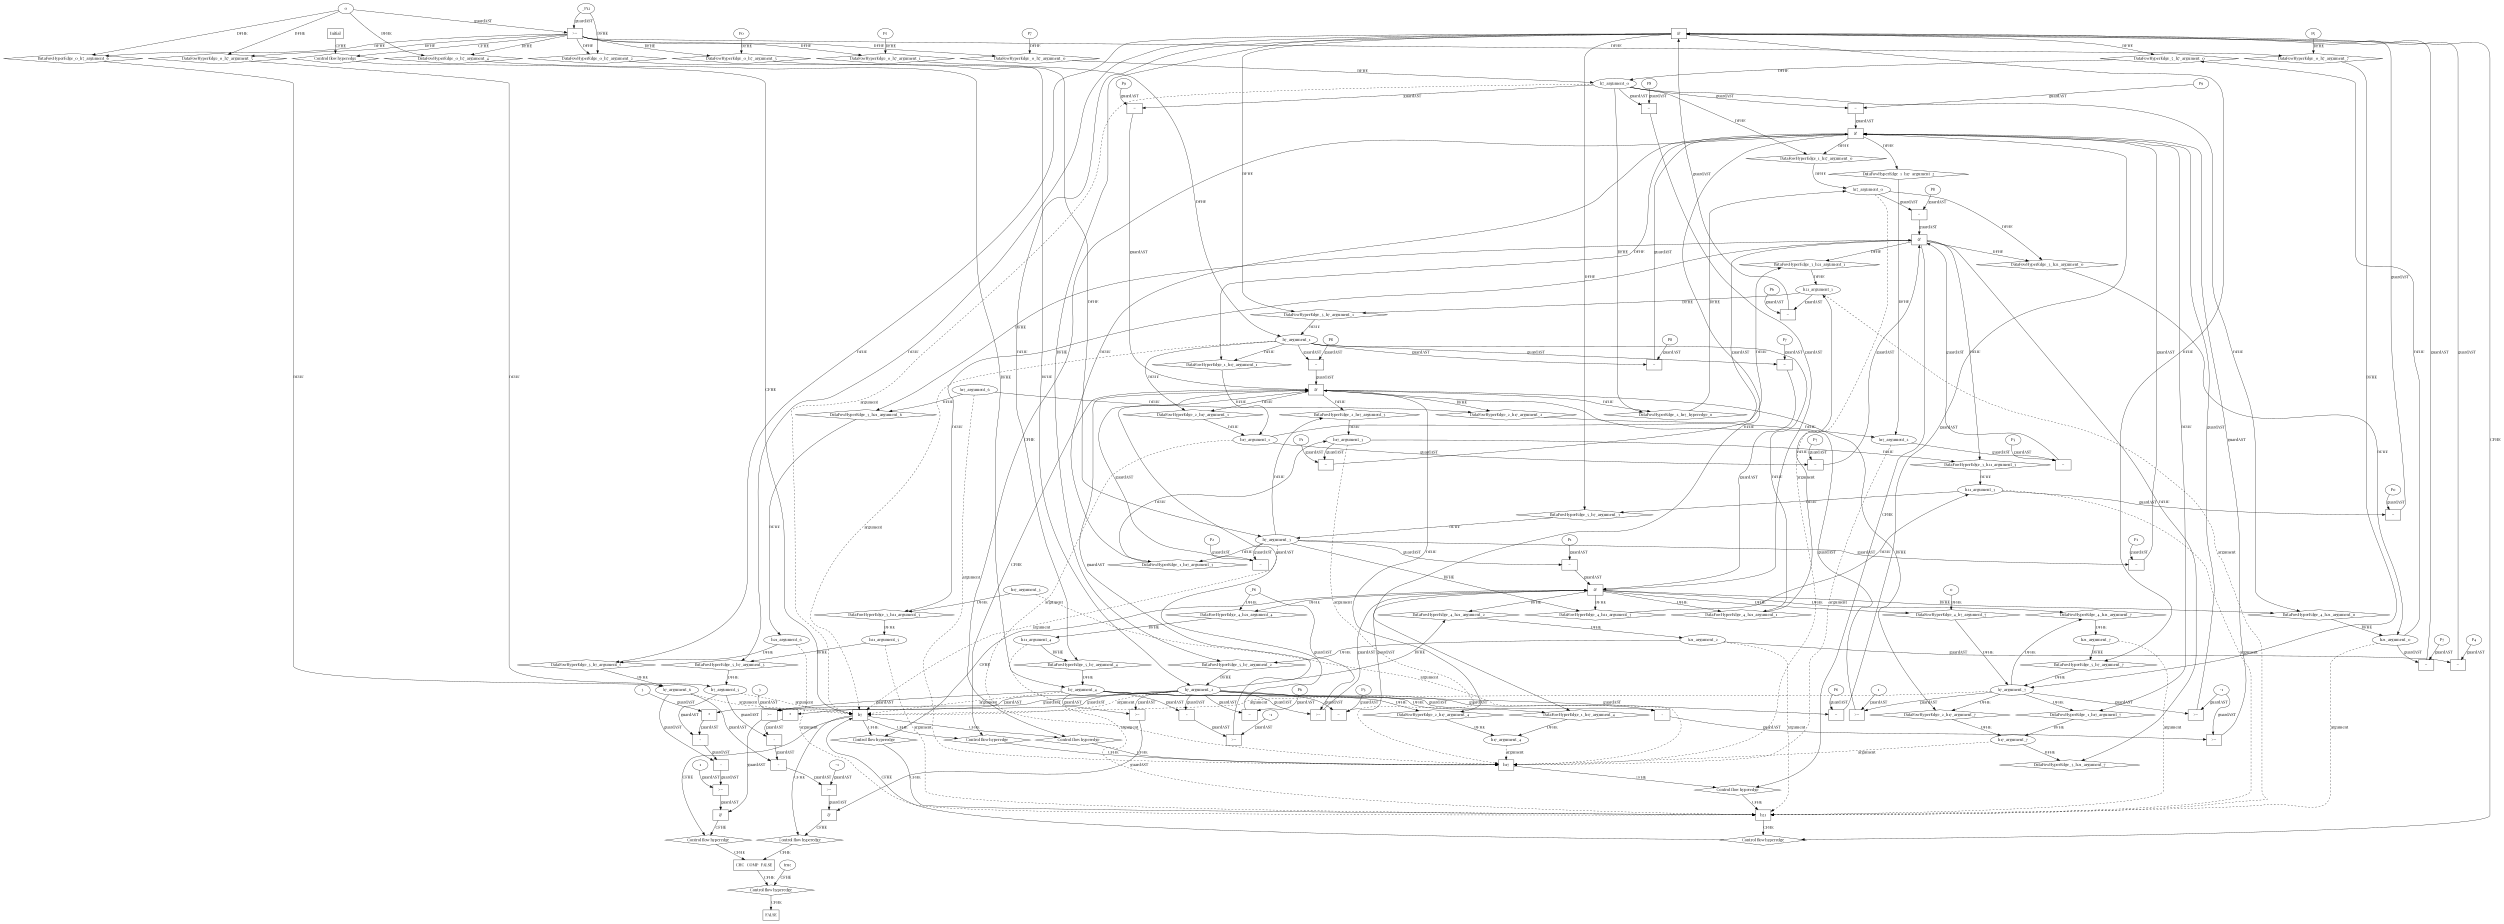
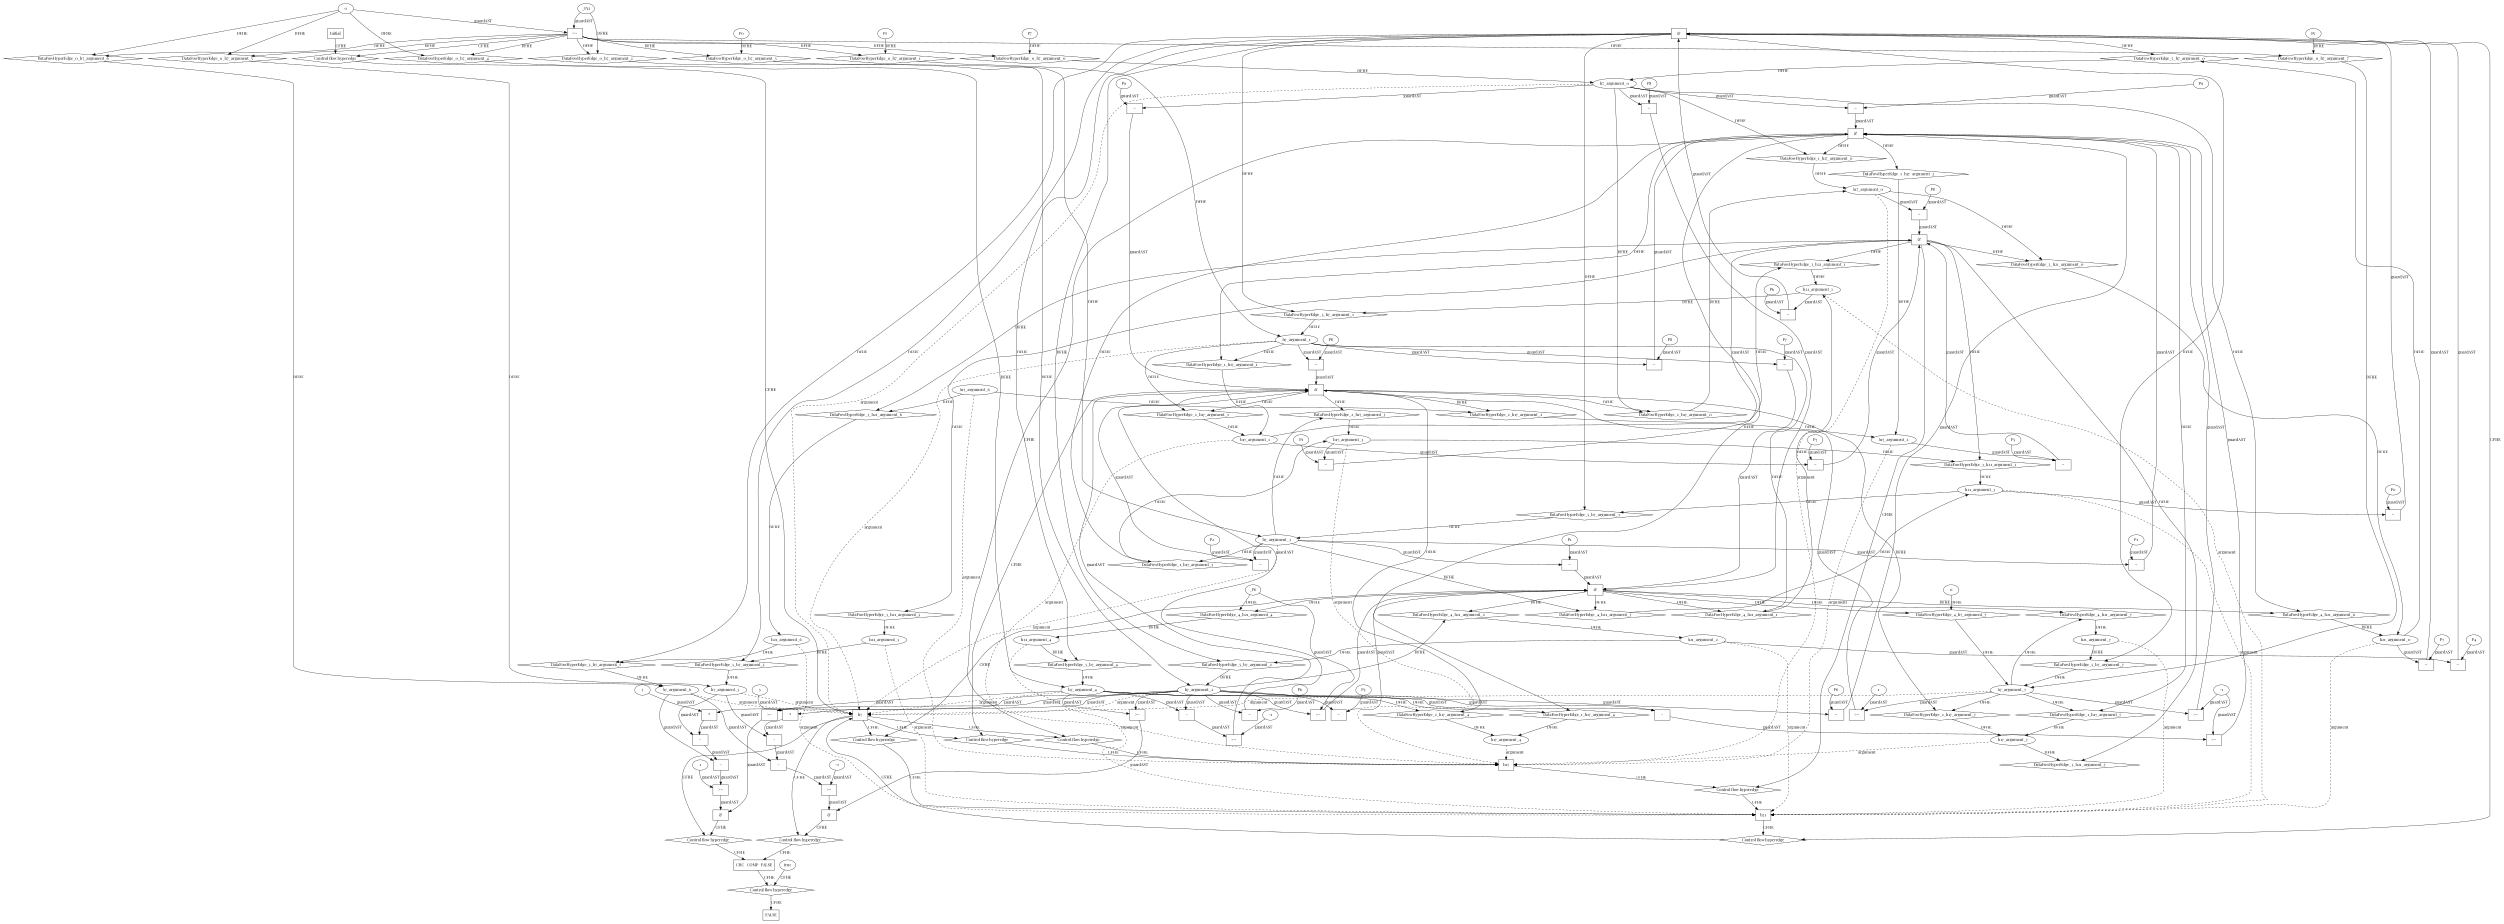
node "DataFowHyperEdge_2_h17_hyperedge_0": label "DataFowHyperEdge_2_h17_hyperedge_0" -> "DataFowHyperEdge_2_h17_argument_0"
node "h17_argument_5": removed
